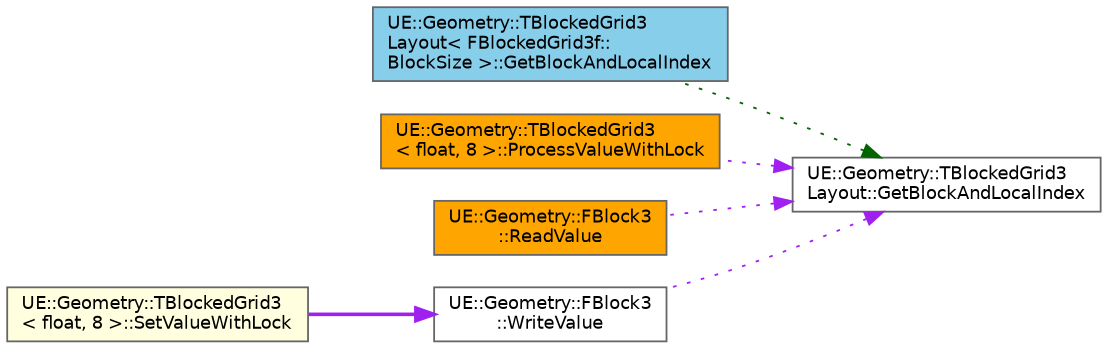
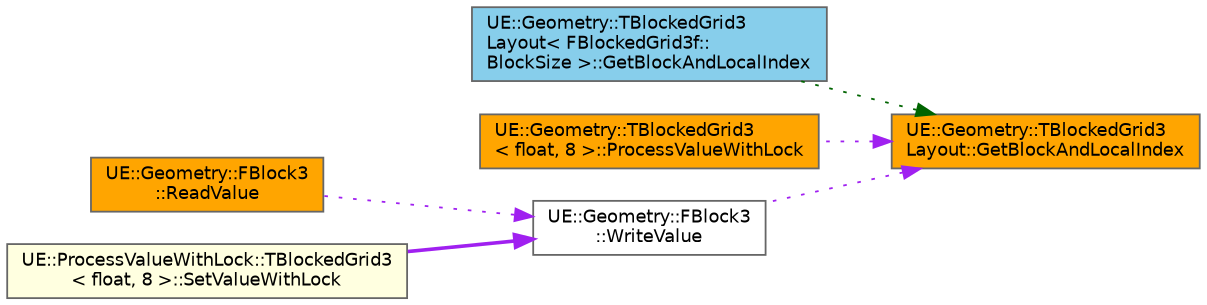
node "UE::Geometry::TBlockedGrid3 Layout::GetBlockAndLocalIndex": fillcolor white -> orange
edge "UE::Geometry::FBlock3 ::ReadValue" -> "UE::Geometry::TBlockedGrid3 Layout::GetBlockAndLocalIndex": now "UE::Geometry::FBlock3 ::ReadValue" -> "UE::Geometry::FBlock3 ::WriteValue"
node "UE::Geometry::TBlockedGrid3 < float, 8 >::SetValueWithLock": label "UE::Geometry::TBlockedGrid3 < float, 8 >::SetValueWithLock" -> "UE::ProcessValueWithLock::TBlockedGrid3 < float, 8 >::SetValueWithLock"
